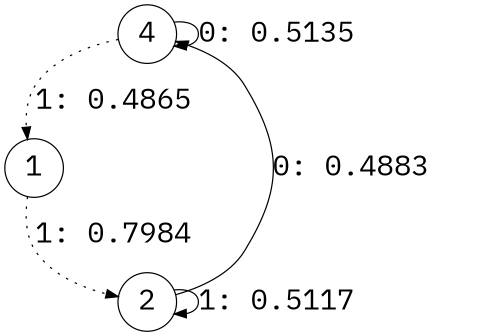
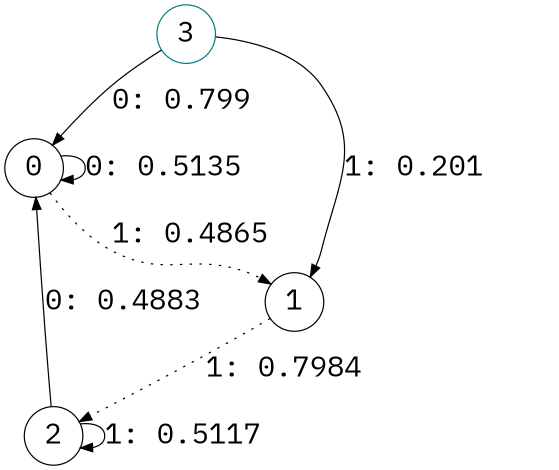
node "4": label "4" -> "0"
node "3": added
